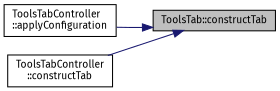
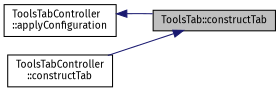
edge "ToolsTabController ::applyConfiguration" -> "ToolsTab::constructTab": reversed
